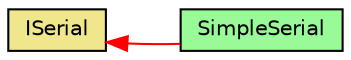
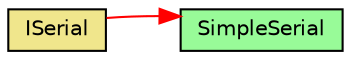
edge "SimpleSerial" -> "ISerial": reversed
